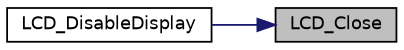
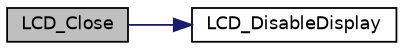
edge "LCD_DisableDisplay" -> "LCD_Close": reversed
